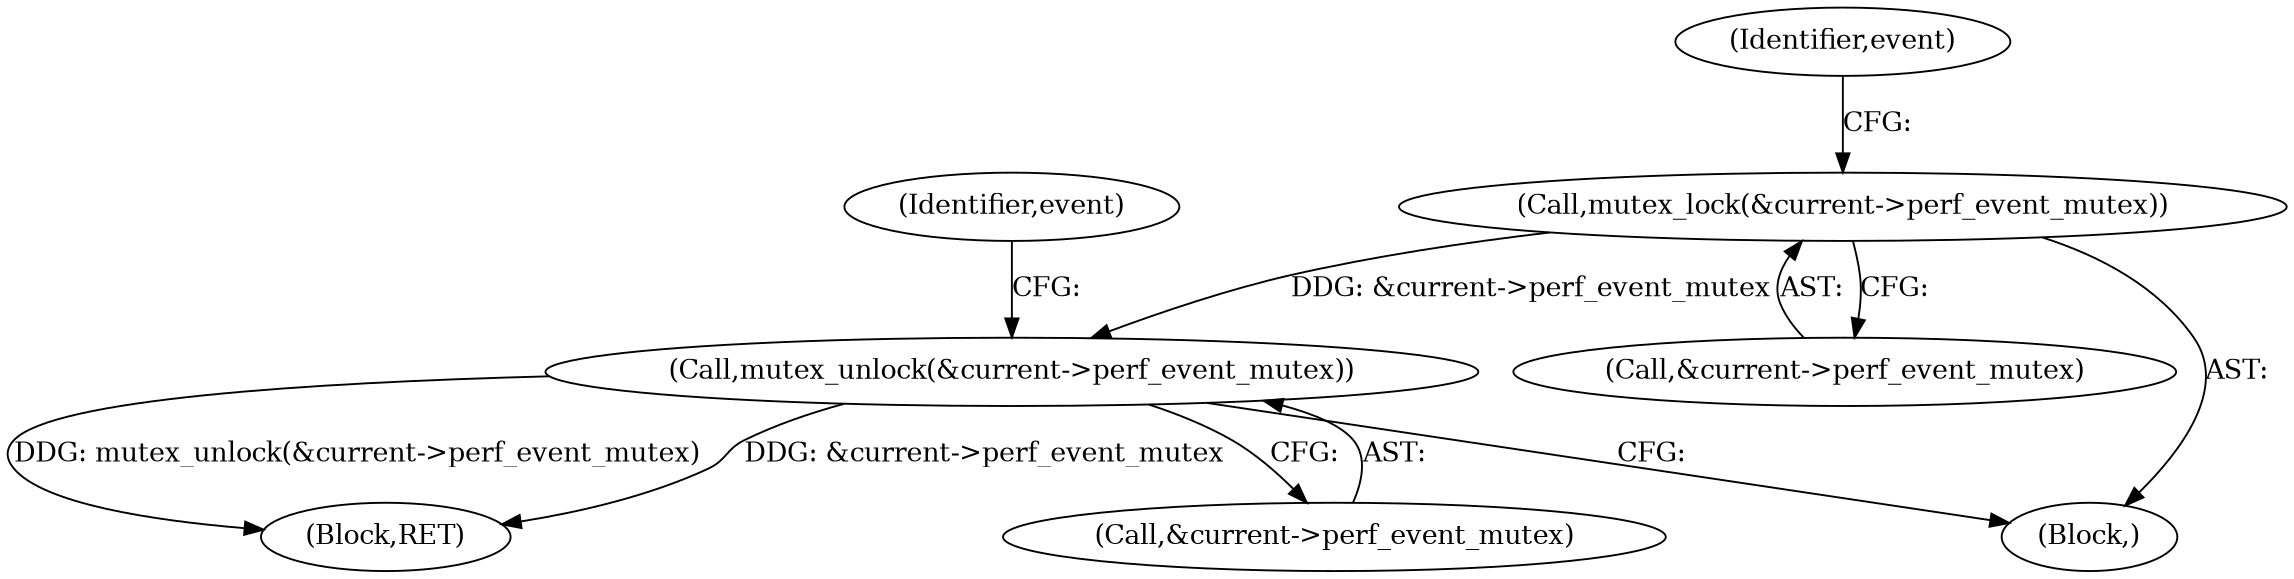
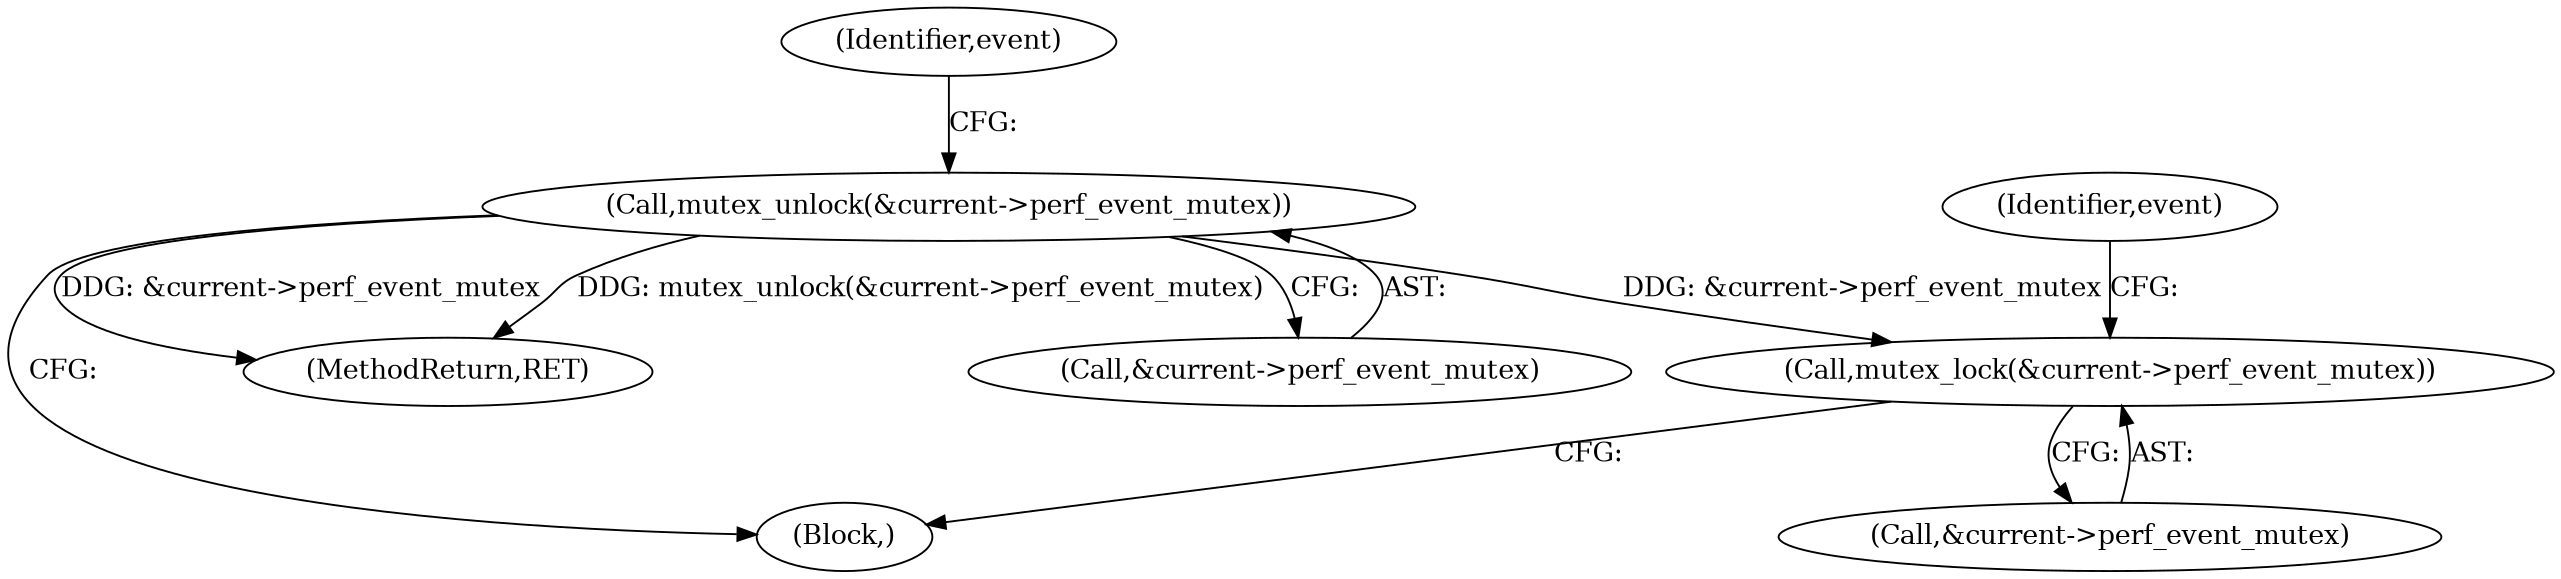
edge "(Call,mutex_lock(&current->perf_event_mutex))" -> "(Call,mutex_unlock(&current->perf_event_mutex))": reversed
edge "(Call,mutex_lock(&current->perf_event_mutex))" -> "(Block,)": label "AST: " -> "CFG: "
node "(Block,RET)": label "(Block,RET)" -> "(MethodReturn,RET)"
